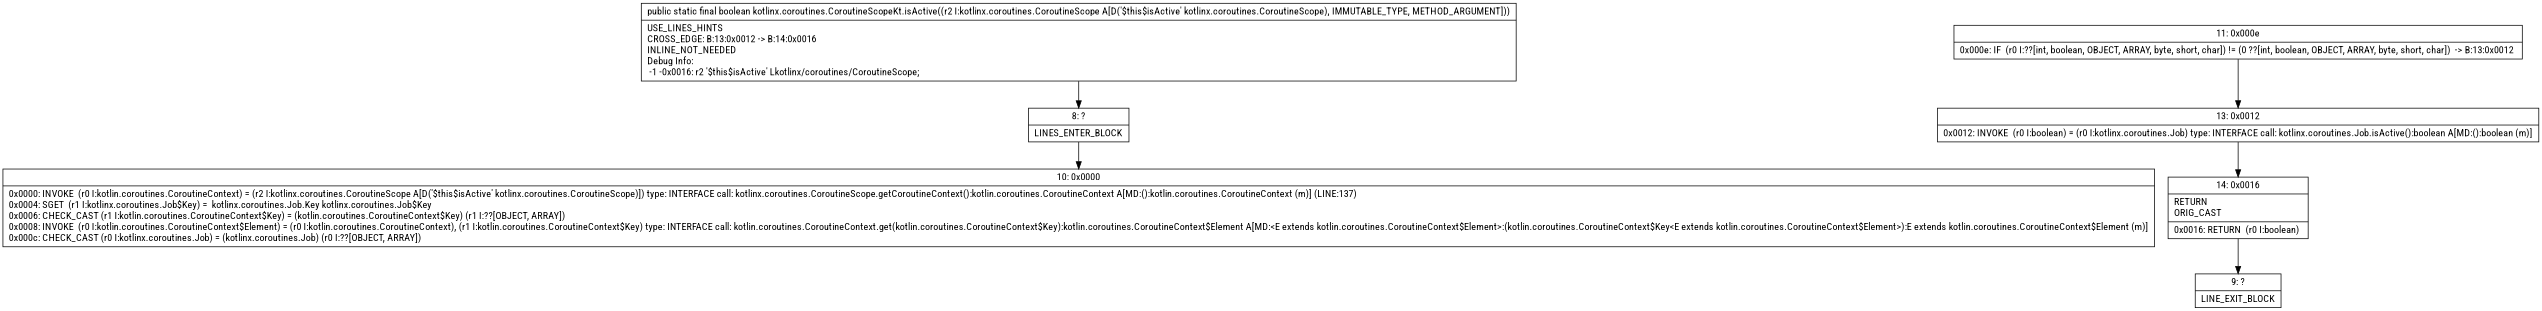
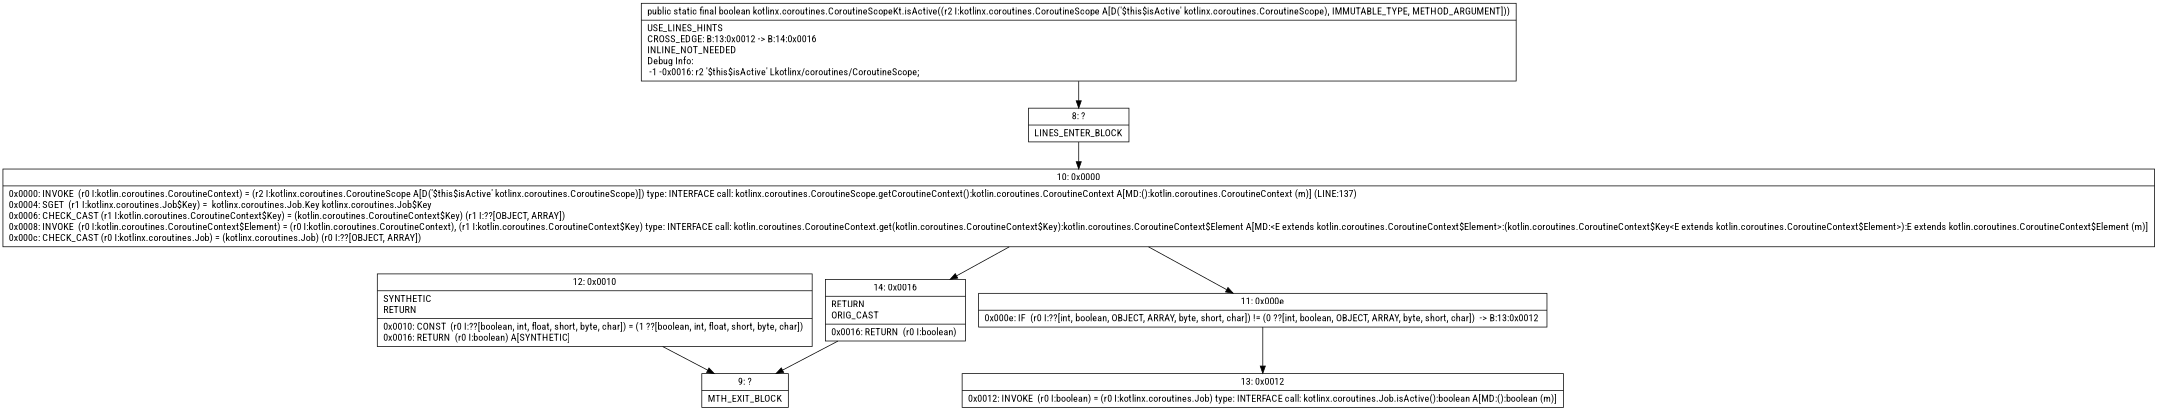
edge "13: 0x0012" -> "14: 0x0016": now "10: 0x0000" -> "14: 0x0016"
edge "10: 0x0000" -> "11: 0x000e": added
node "9: ?": text "LINE_EXIT_BLOCK" -> "MTH_EXIT_BLOCK"
node "12: 0x0010": added
